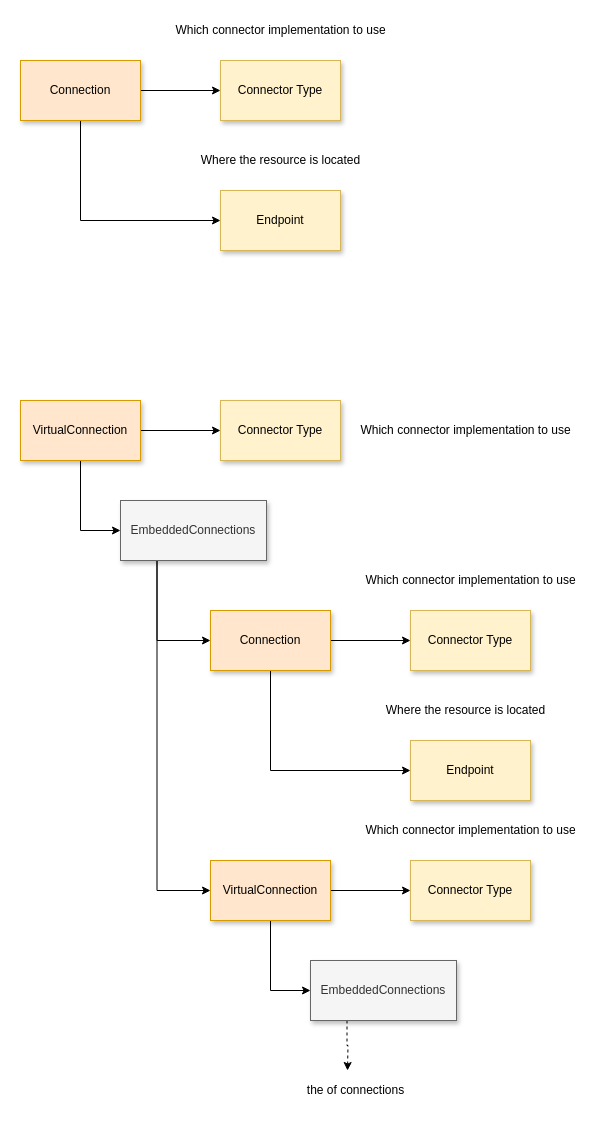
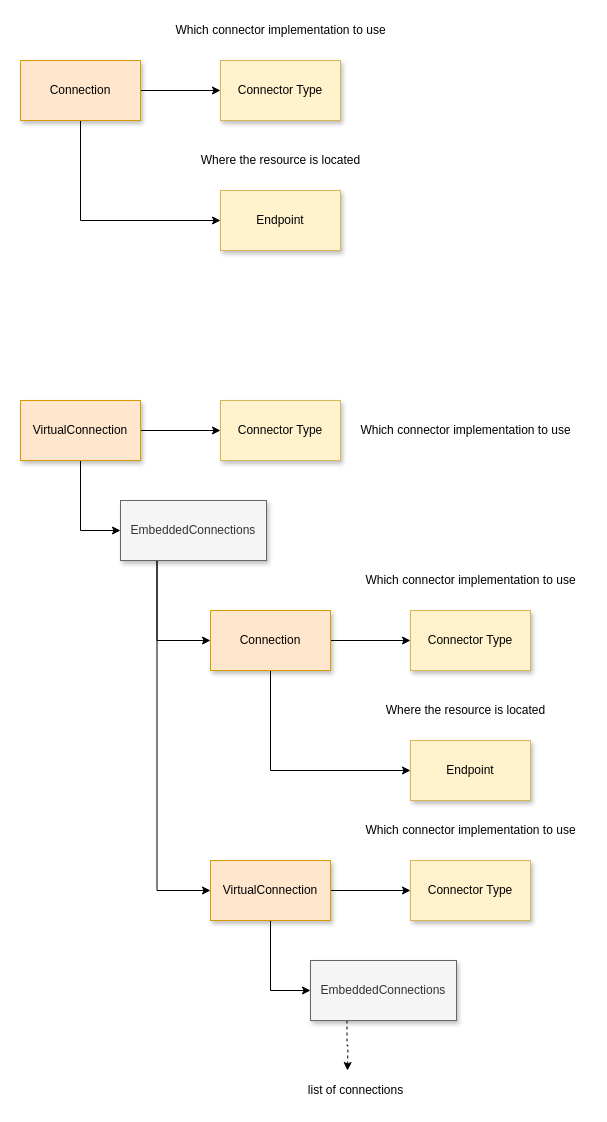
node "the of connections": label "the of connections" -> "list of connections"
